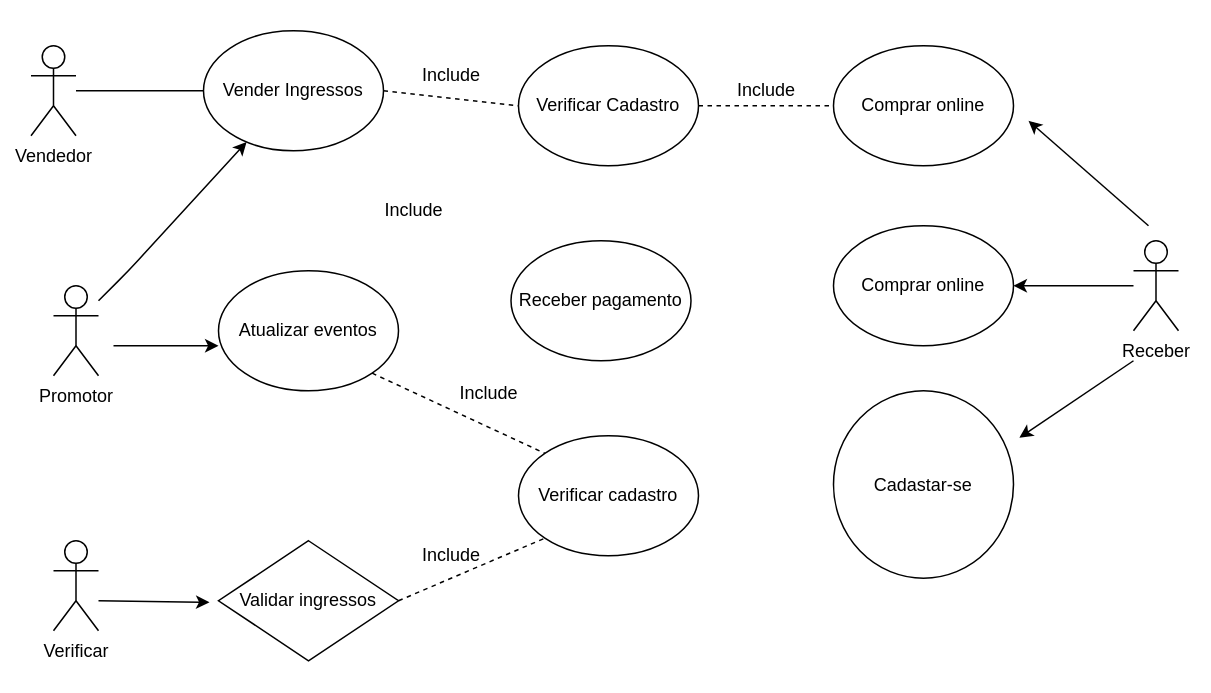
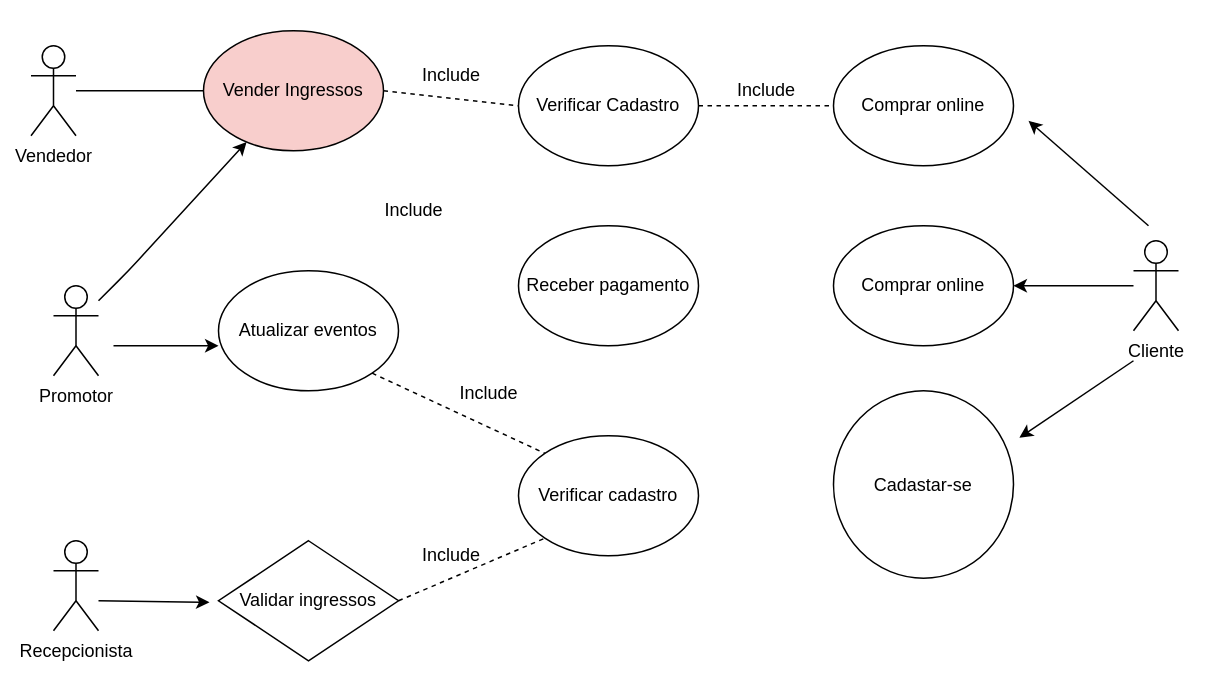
node "Vender Ingressos": fillcolor #ffffff -> #f8cecc
node "Receber pagamento": moved (601, 301) -> (608, 286)
node "Receber": label "Receber" -> "Cliente"
node "Verificar": label "Verificar" -> "Recepcionista"
